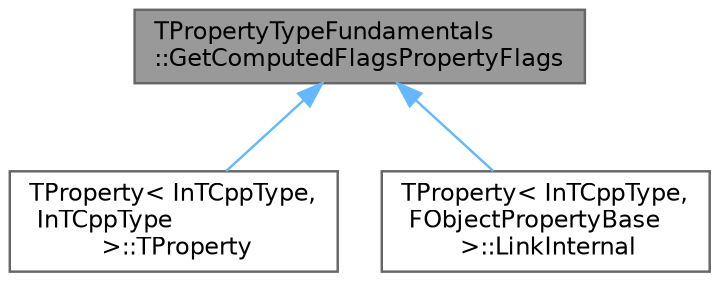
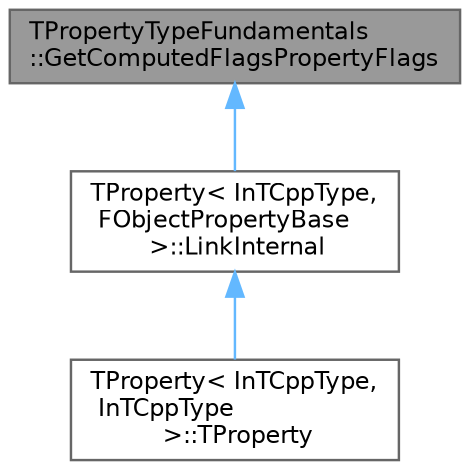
edge "TProperty< InTCppType, InTCppType >::TProperty" -> "TPropertyTypeFundamentals ::GetComputedFlagsPropertyFlags": now "TProperty< InTCppType, InTCppType >::TProperty" -> "TProperty< InTCppType, FObjectPropertyBase >::LinkInternal"
